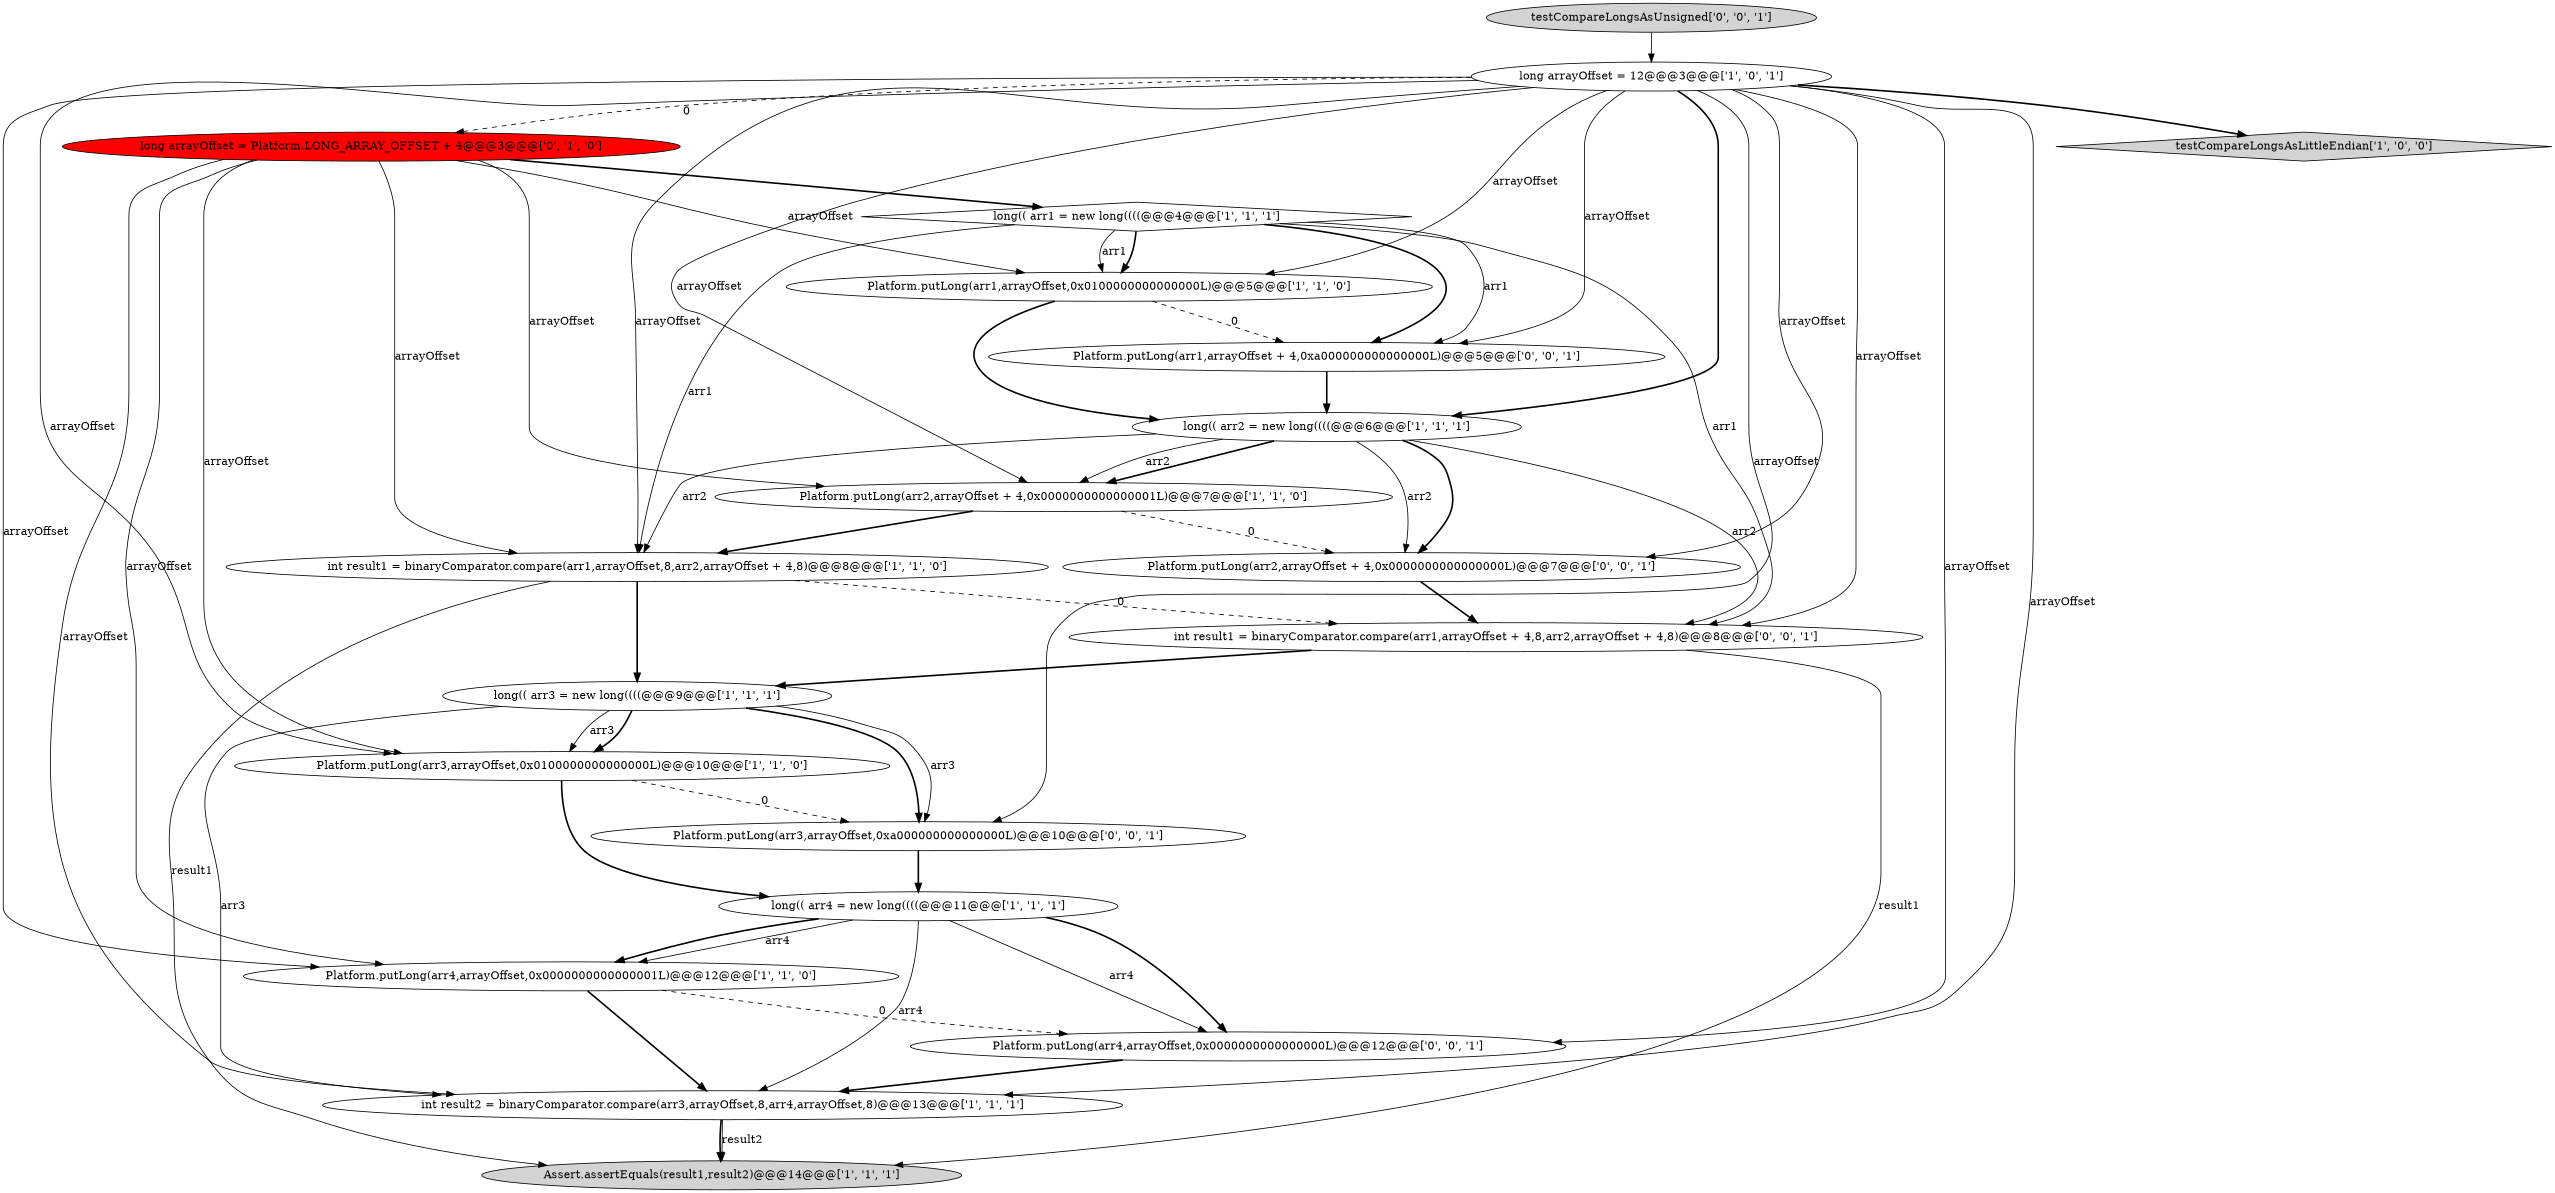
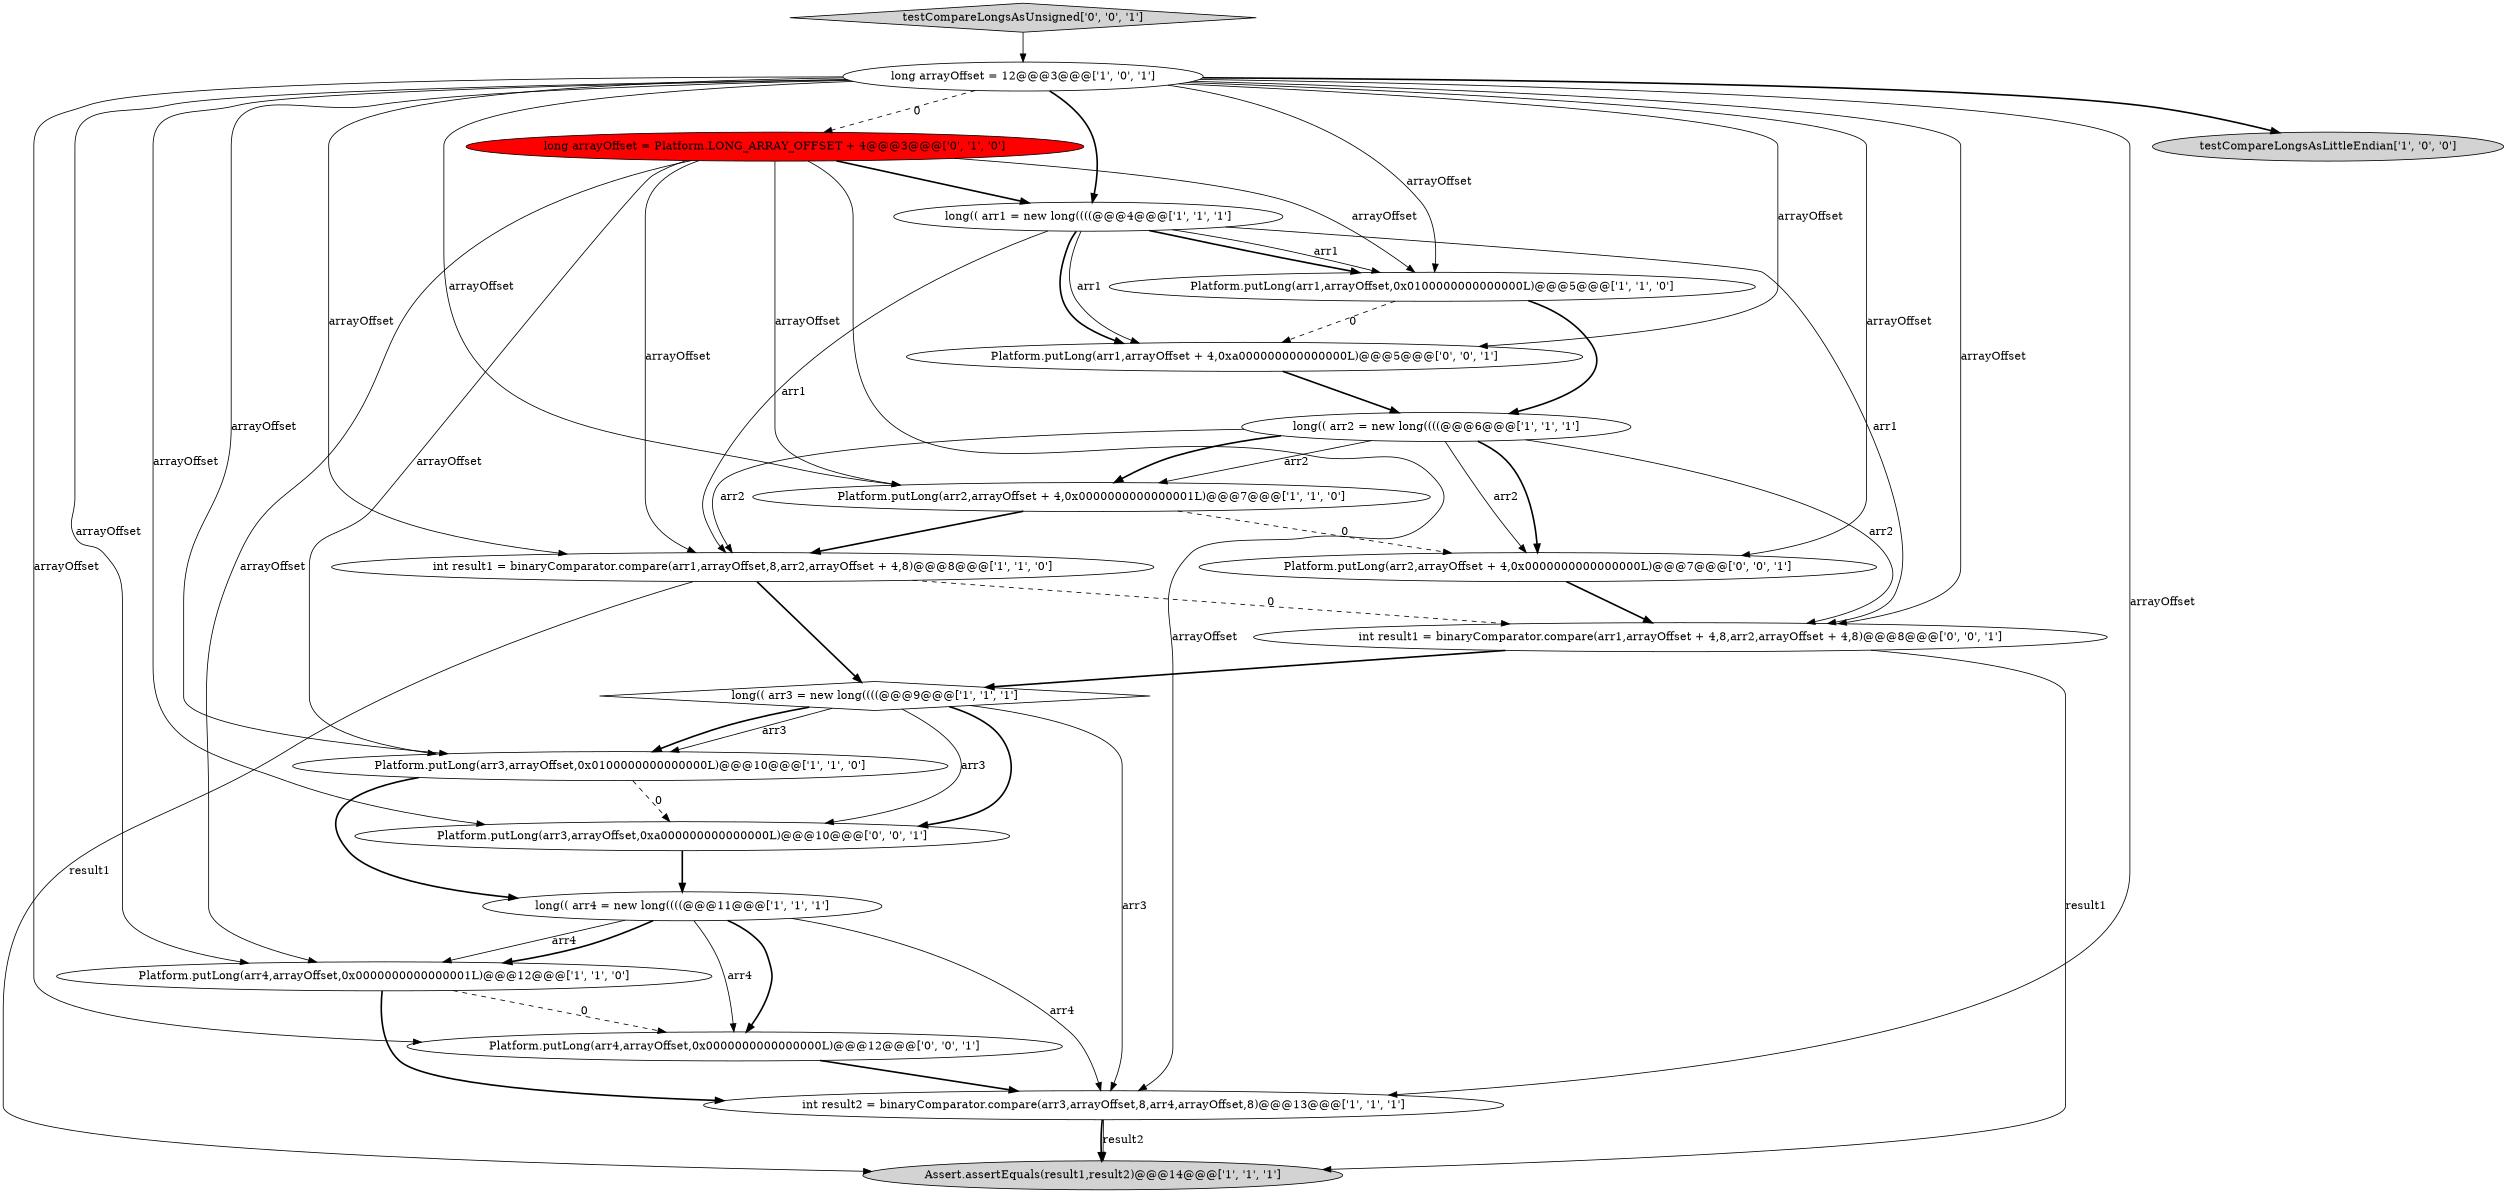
node "testCompareLongsAsUnsigned['0', '0', '1']": shape ellipse -> diamond
node "testCompareLongsAsLittleEndian['1', '0', '0']": shape diamond -> ellipse
node "long(( arr1 = new long((((@@@4@@@['1', '1', '1']": shape diamond -> ellipse
edge "long arrayOffset = 12@@@3@@@['1', '0', '1']" -> "long(( arr2 = new long((((@@@6@@@['1', '1', '1']": now "long arrayOffset = 12@@@3@@@['1', '0', '1']" -> "long(( arr1 = new long((((@@@4@@@['1', '1', '1']"
node "long(( arr3 = new long((((@@@9@@@['1', '1', '1']": shape ellipse -> diamond
